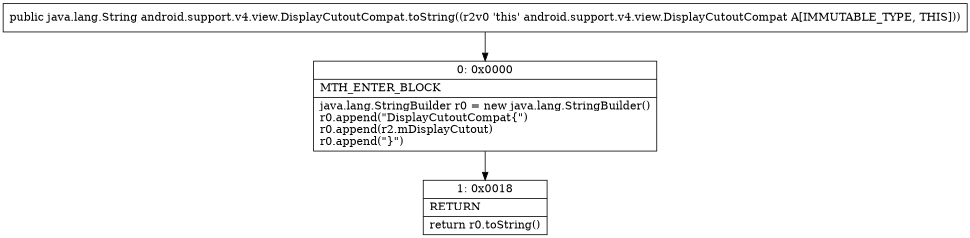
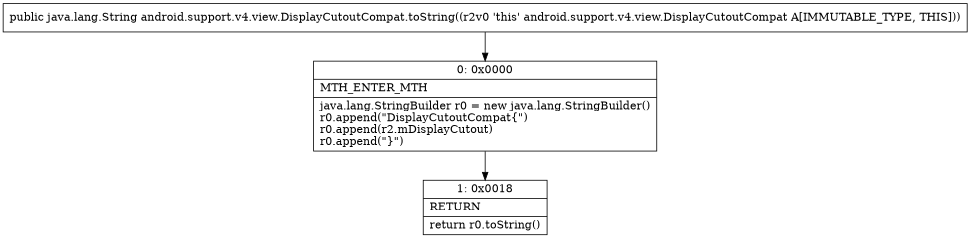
node "0: 0x0000": text "MTH_ENTER_BLOCK" -> "MTH_ENTER_MTH"
